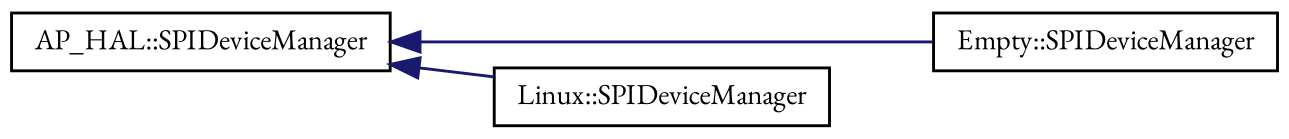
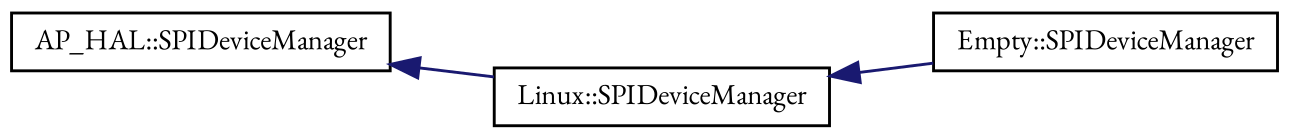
edge "Empty::SPIDeviceManager" -> "AP_HAL::SPIDeviceManager": now "Empty::SPIDeviceManager" -> "Linux::SPIDeviceManager"
